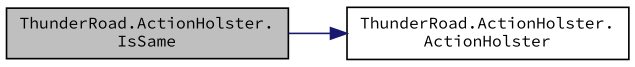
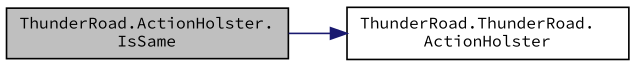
node "ThunderRoad.ActionHolster. ActionHolster": label "ThunderRoad.ActionHolster. ActionHolster" -> "ThunderRoad.ThunderRoad. ActionHolster"
